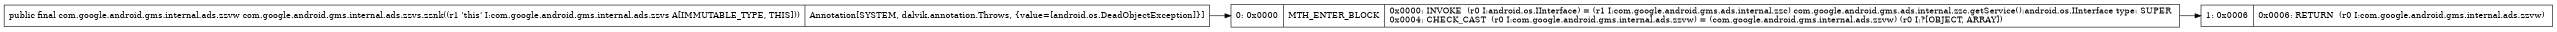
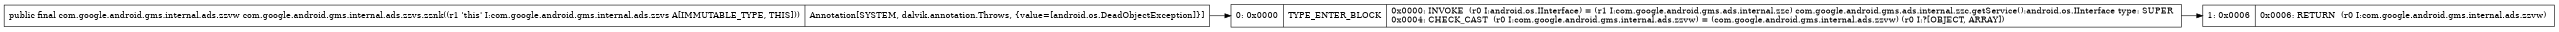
node "0: 0x0000": text "MTH_ENTER_BLOCK" -> "TYPE_ENTER_BLOCK"
